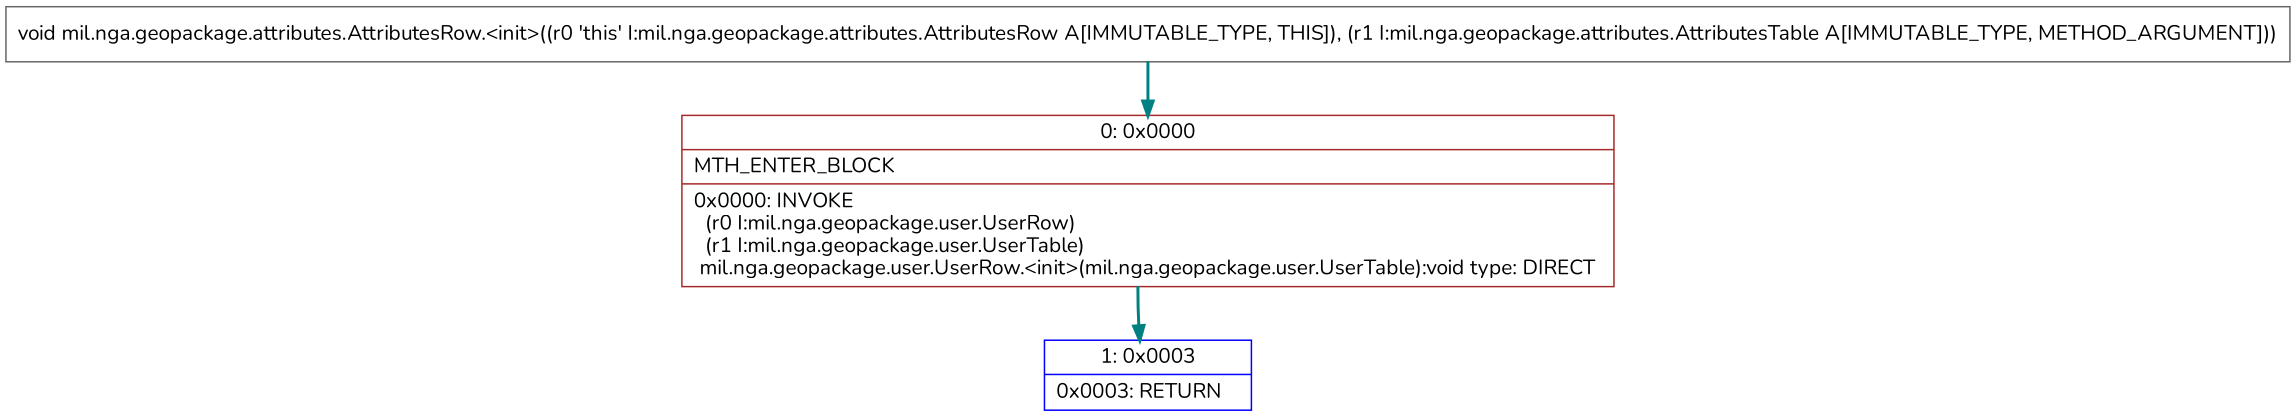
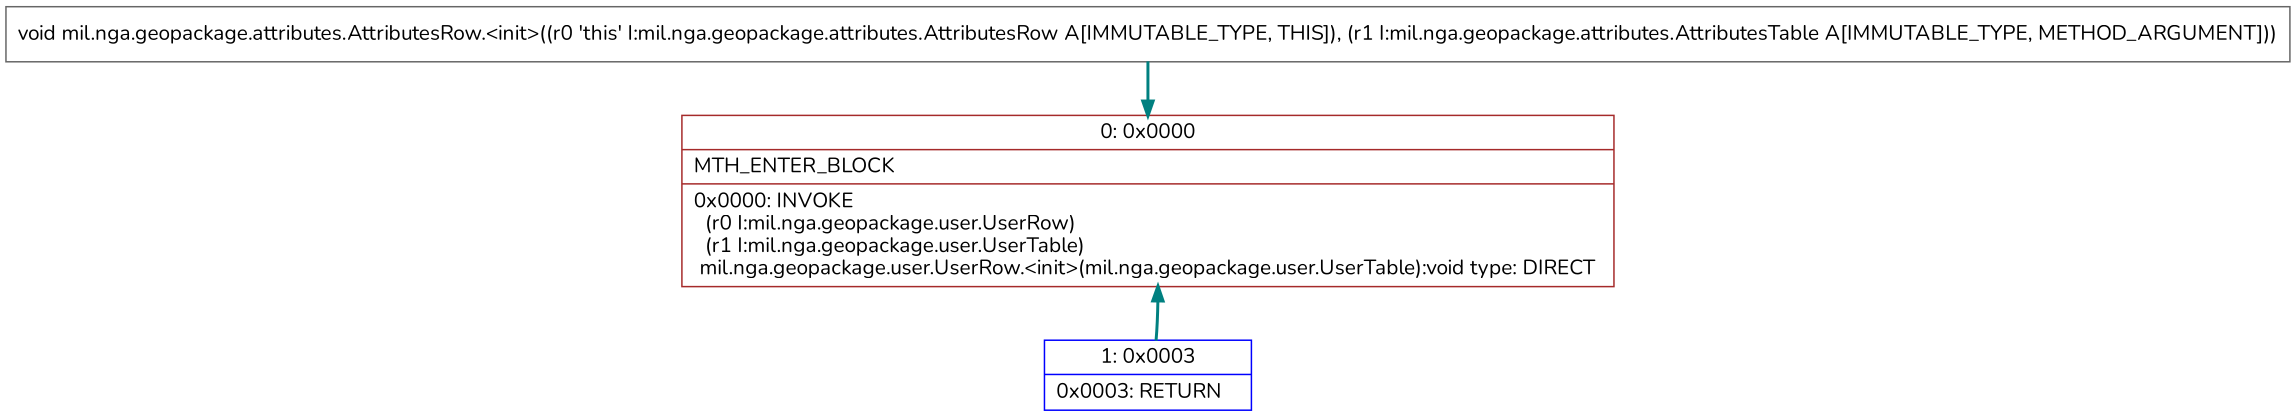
edge "0: 0x0000" -> "1: 0x0003": reversed
